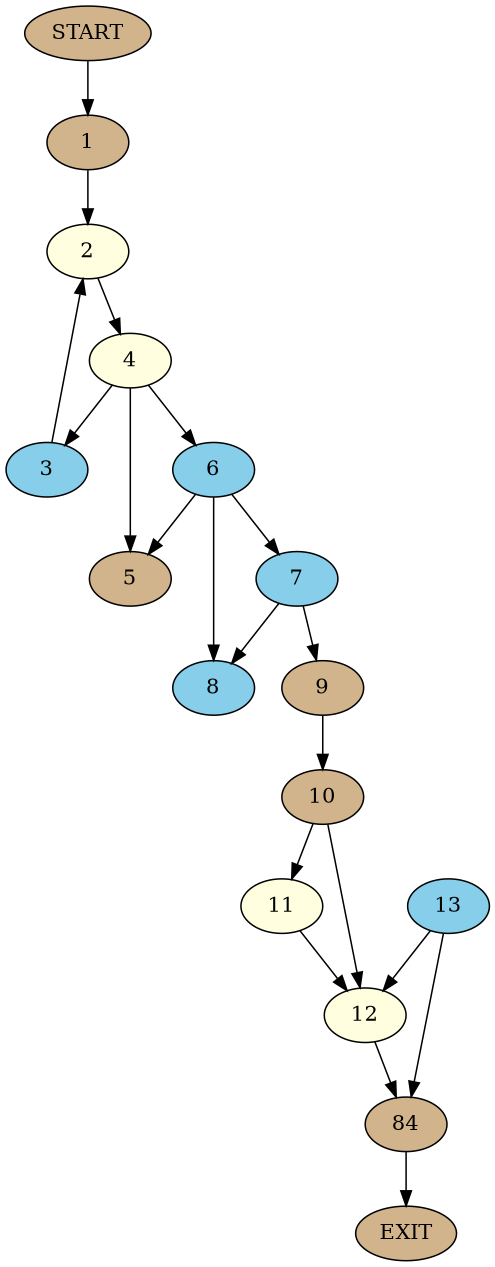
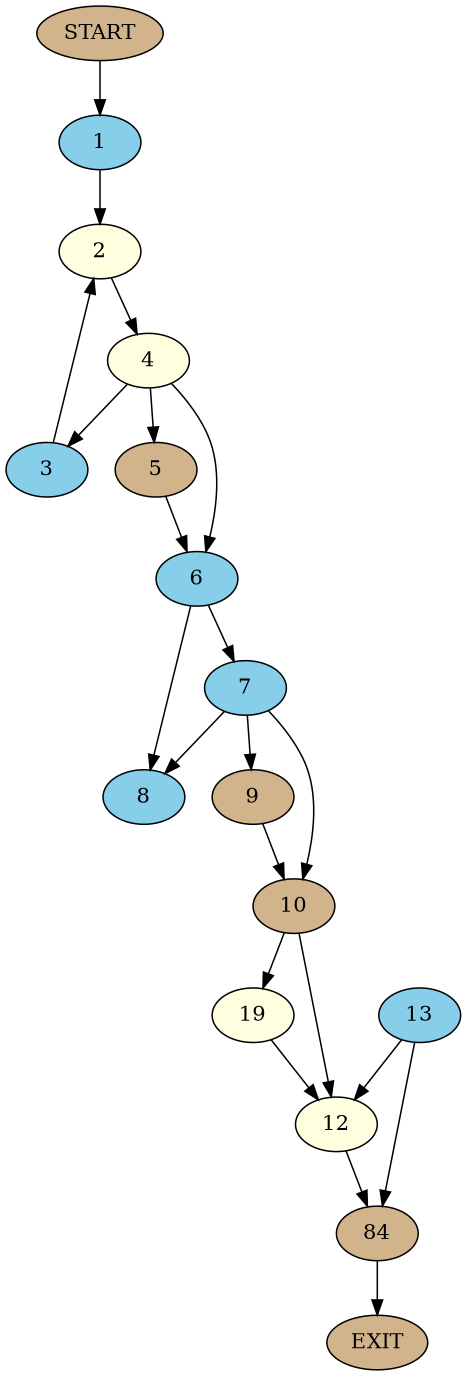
node "1": fillcolor tan -> skyblue
edge "6" -> "5": reversed
edge "7" -> "10": added
node "11": label "11" -> "19"
